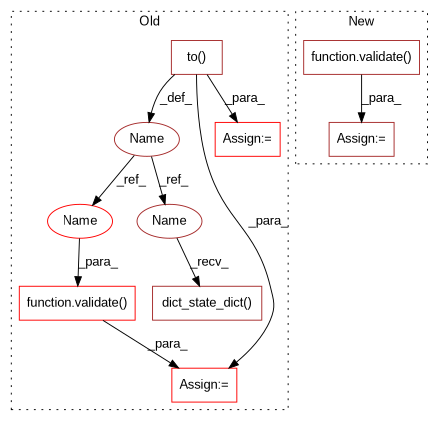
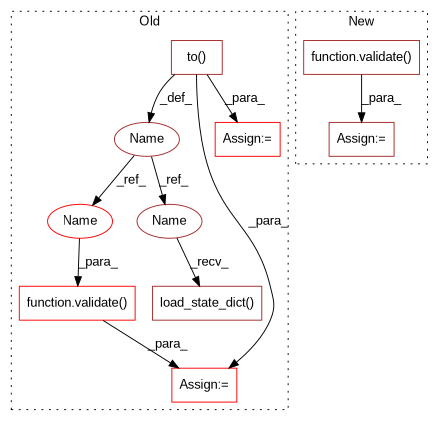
node "dict_state_dict()": label "dict_state_dict()" -> "load_state_dict()"
